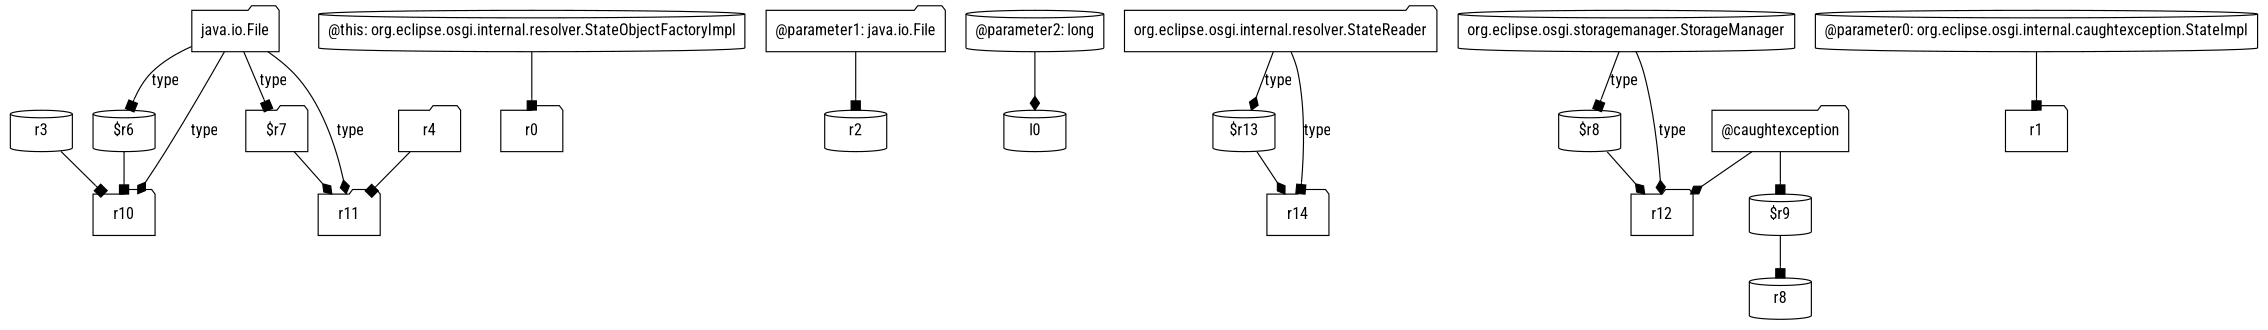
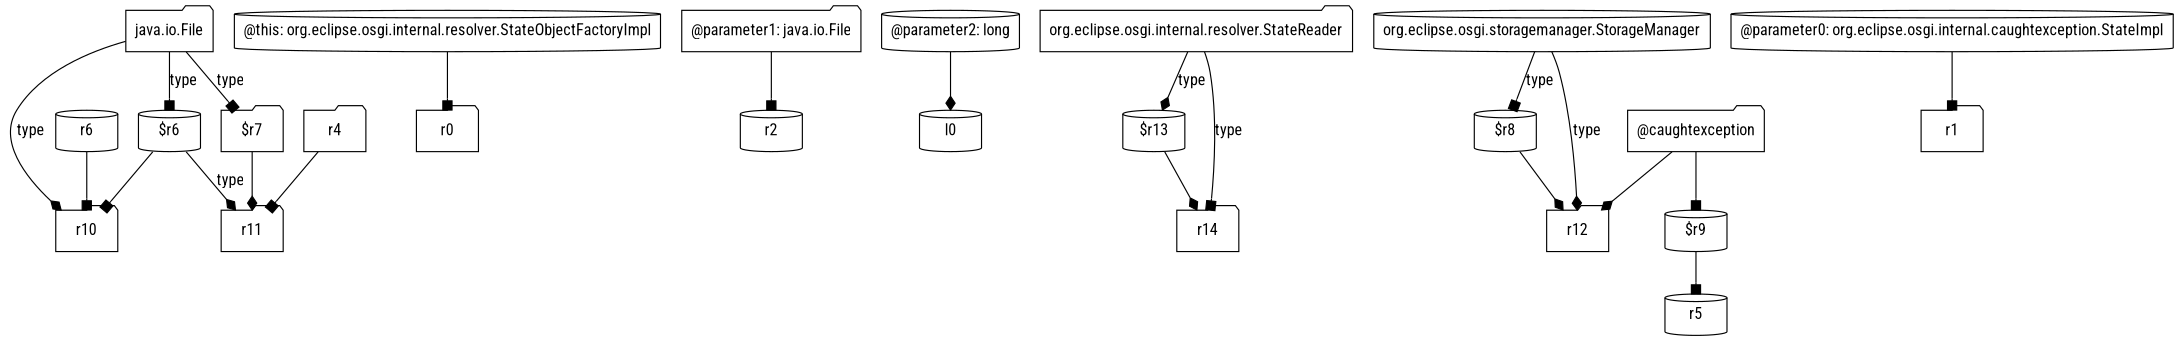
edge "java.io.File" -> "r11": now "$r6" -> "r11"
node "r3": label "r3" -> "r6"
node "r8": label "r8" -> "r5"
